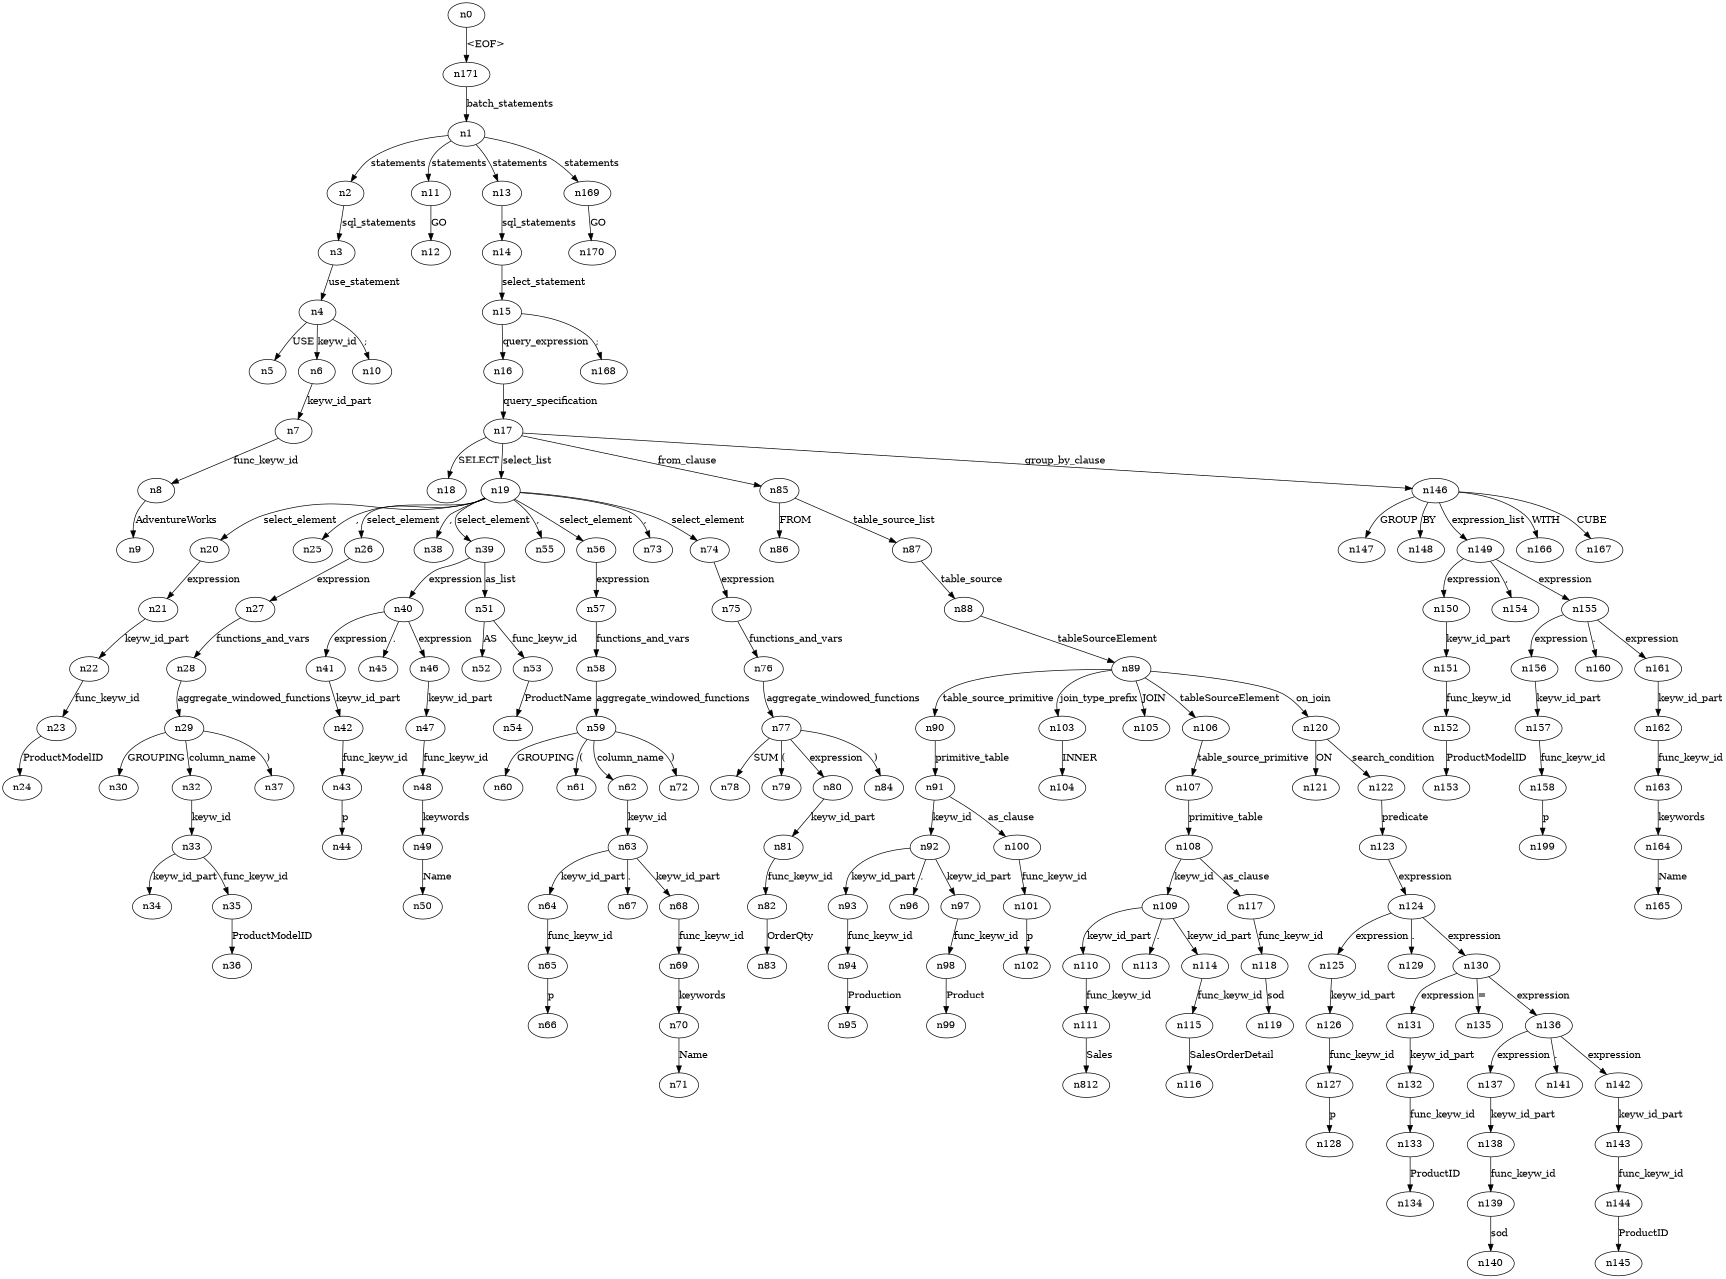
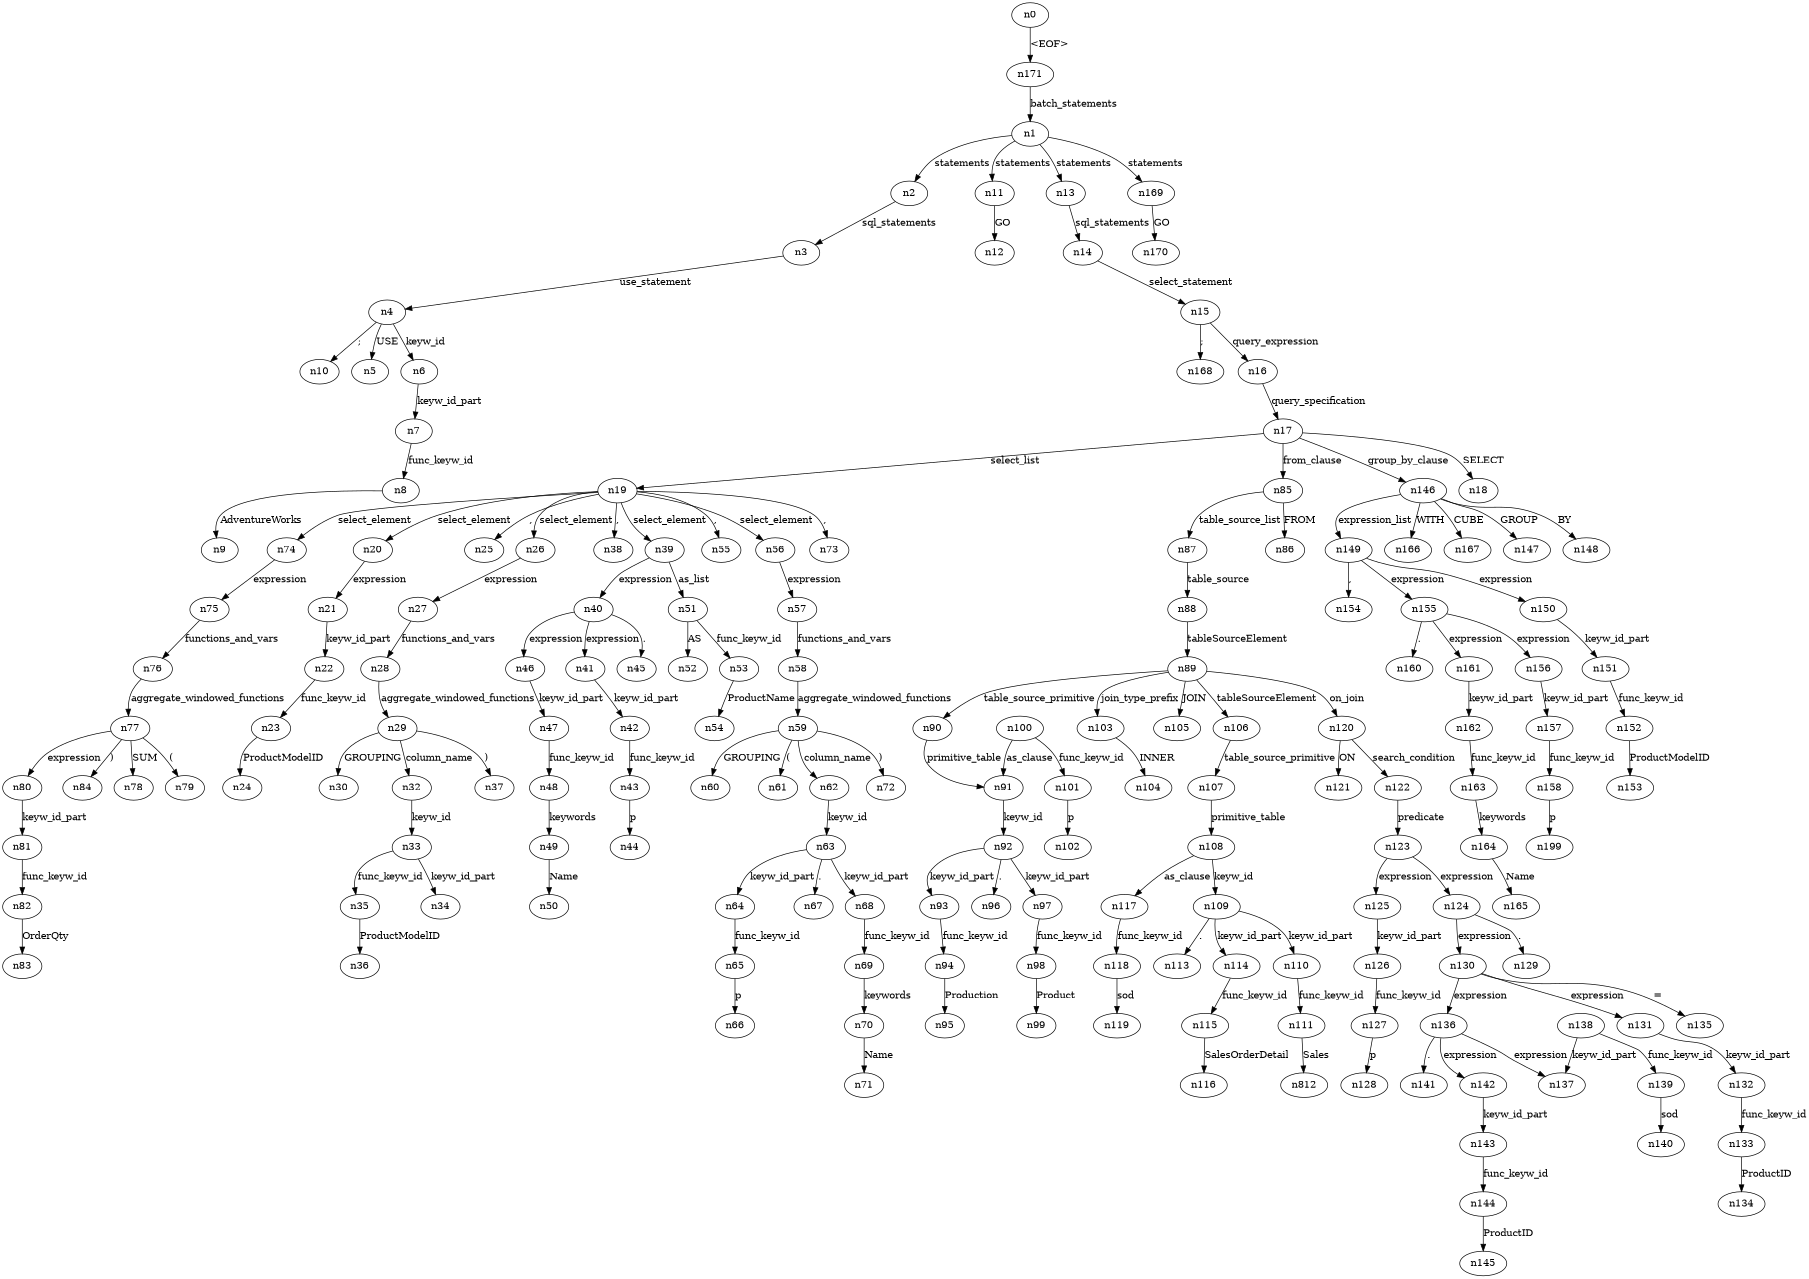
edge "n91" -> "n100": reversed
edge "n124" -> "n125": now "n123" -> "n125"
edge "n137" -> "n138": reversed
